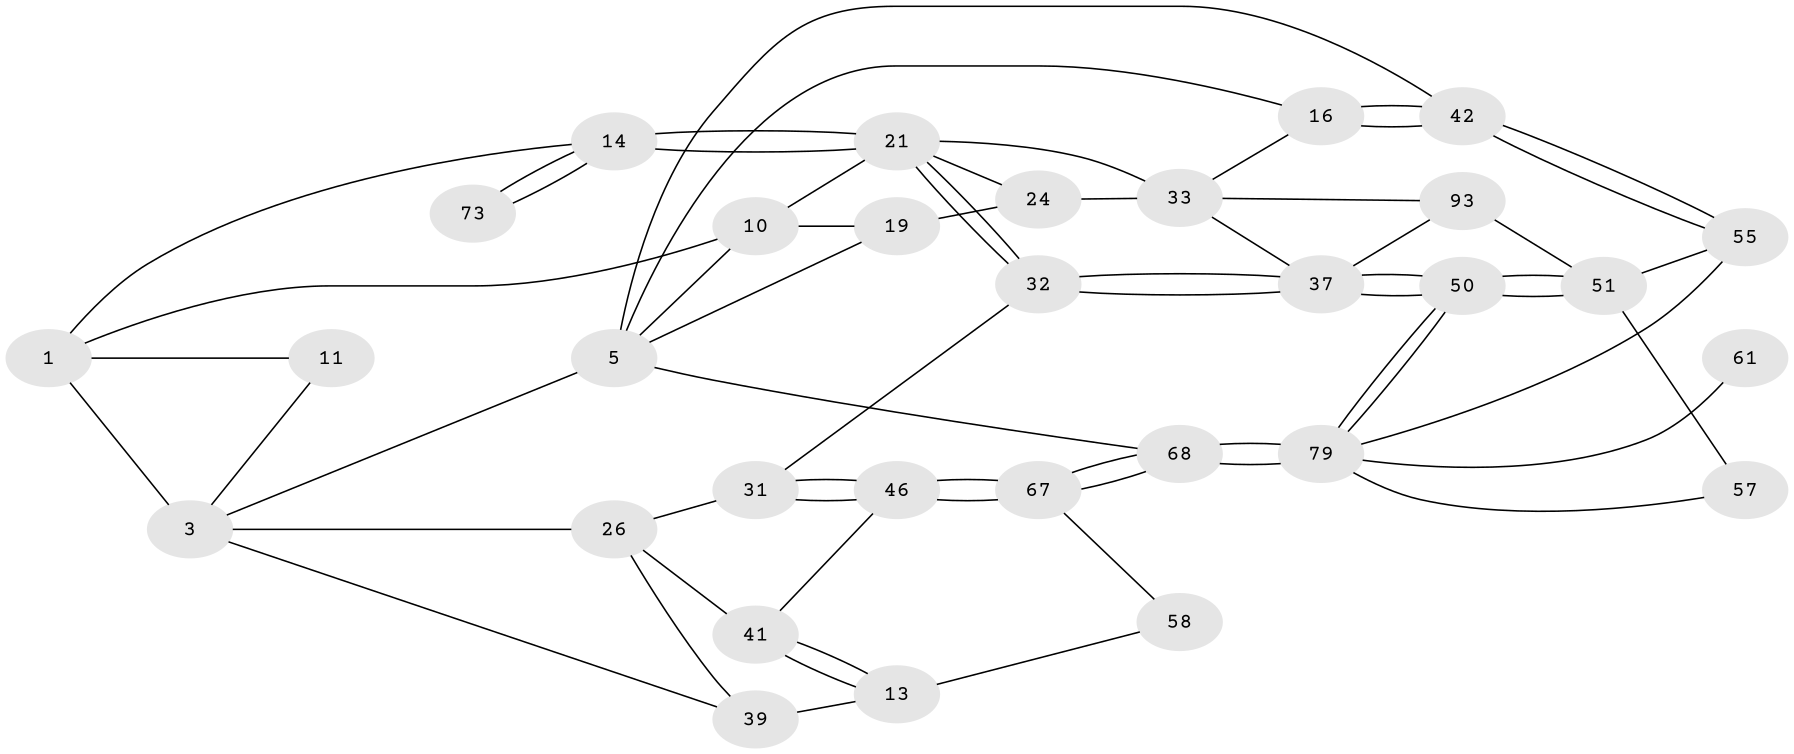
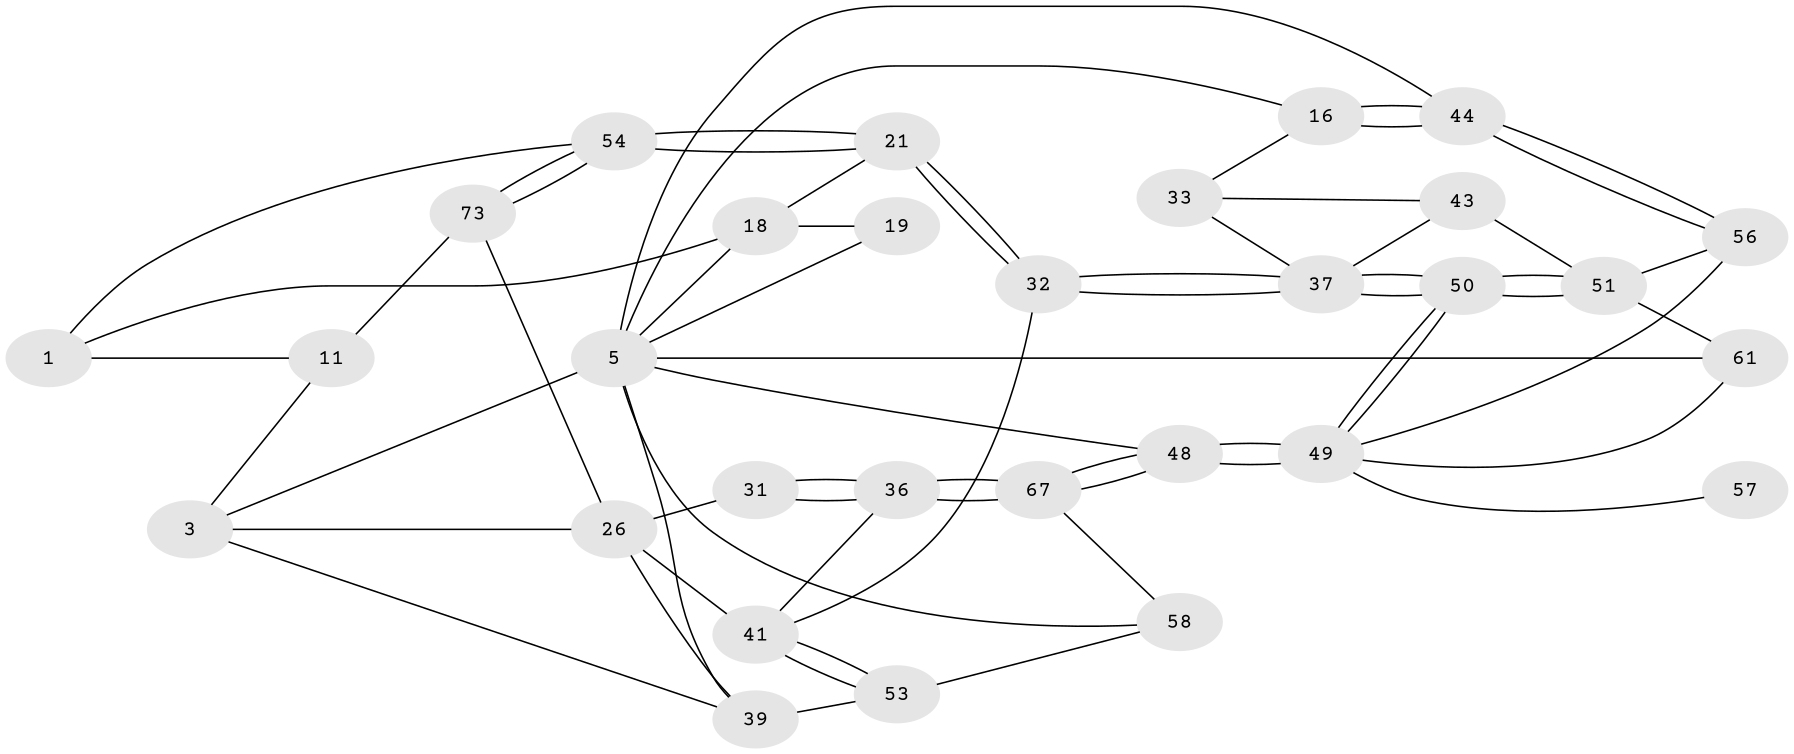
node "42": label "42" -> "44"
node "14": label "14" -> "54"
edge "21" -- "33": removed
node "24": removed
node "93": label "93" -> "43"
node "10": label "10" -> "18"
node "55": label "55" -> "56"
edge "73" -- "11": added
edge "5" -- "61": added
edge "73" -- "26": added
edge "32" -- "31": now "32" -- "41"
edge "51" -- "57": now "51" -- "61"
edge "1" -- "3": removed
node "68": label "68" -> "48"
node "79": label "79" -> "49"
node "46": label "46" -> "36"
edge "5" -- "39": added
edge "5" -- "58": added
node "13": label "13" -> "53"
